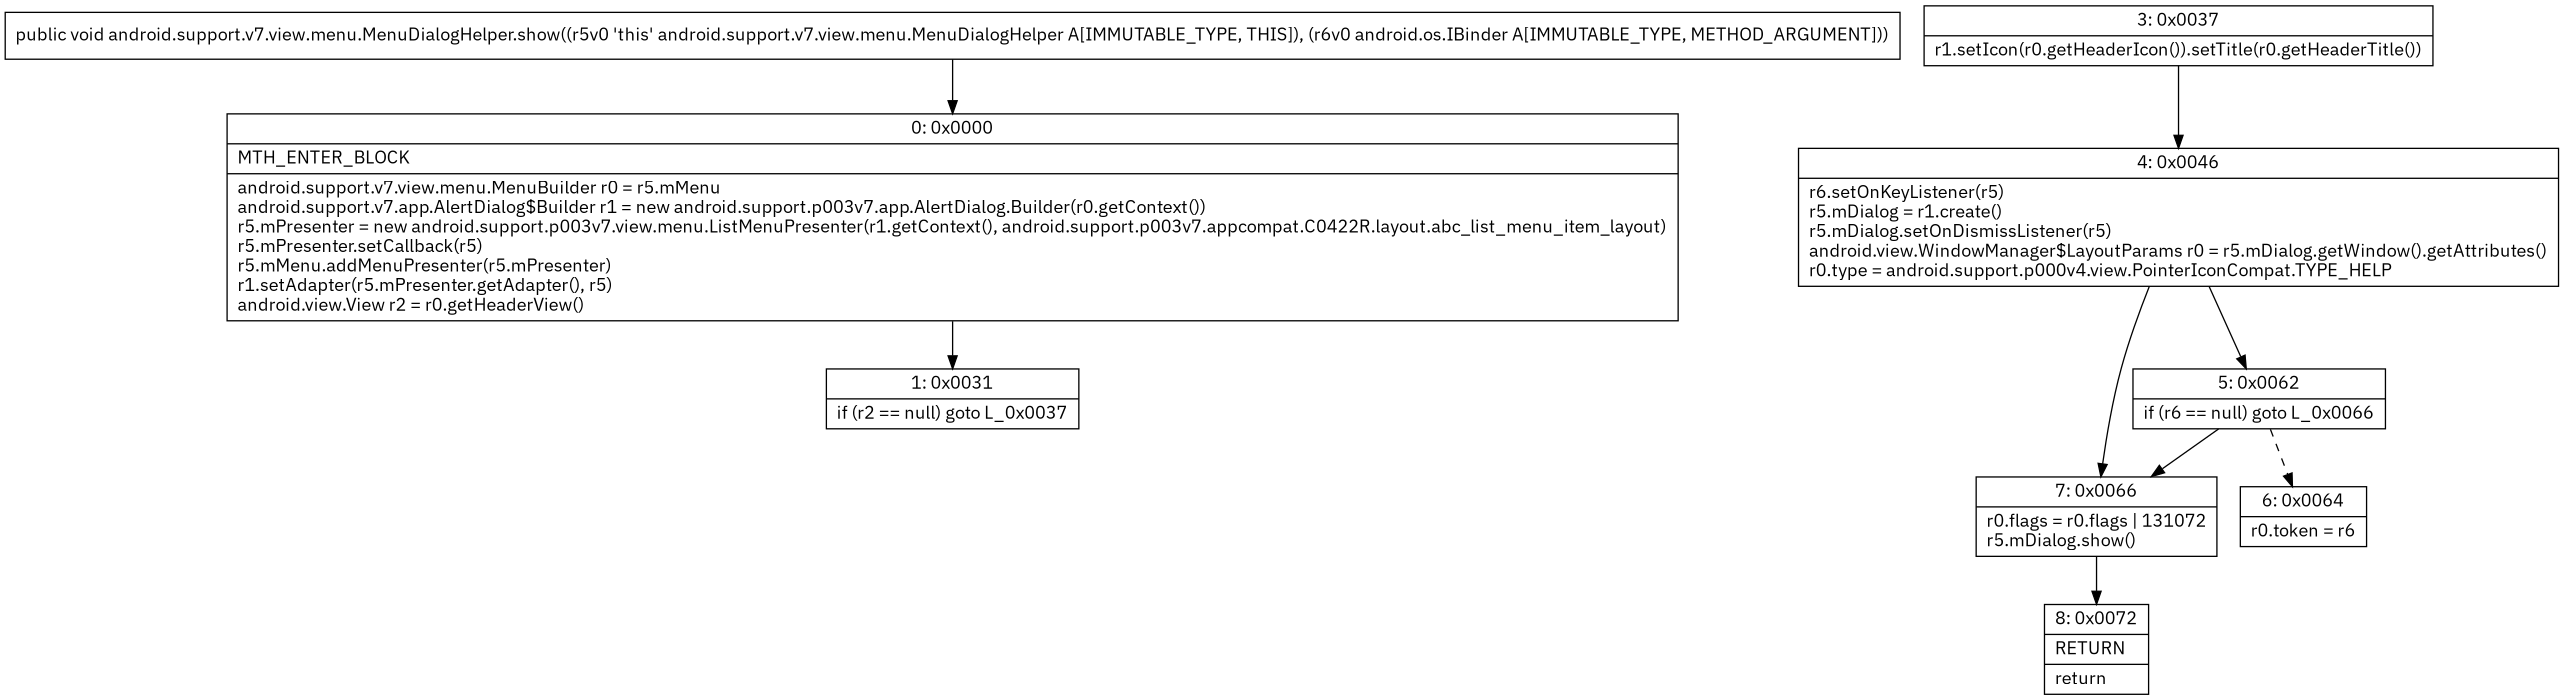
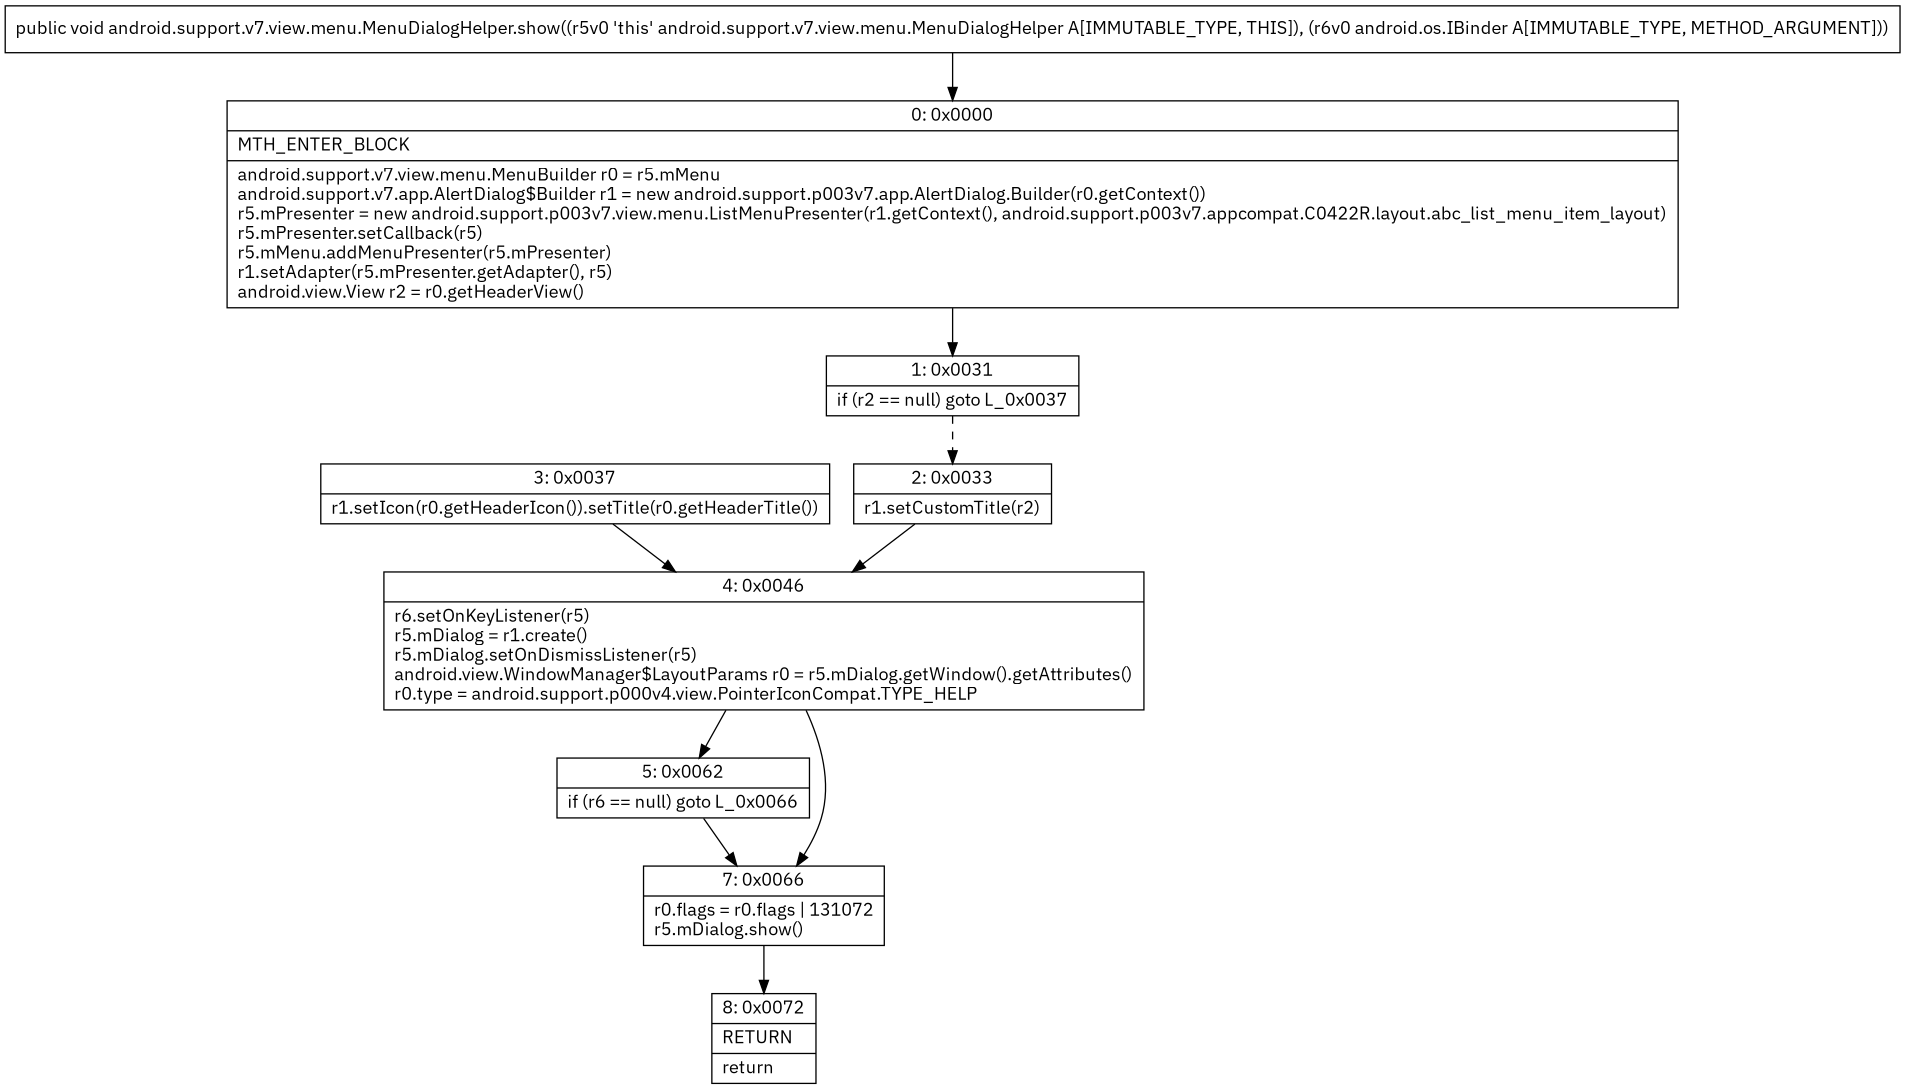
node "2: 0x0033": added
node "6: 0x0064": removed
